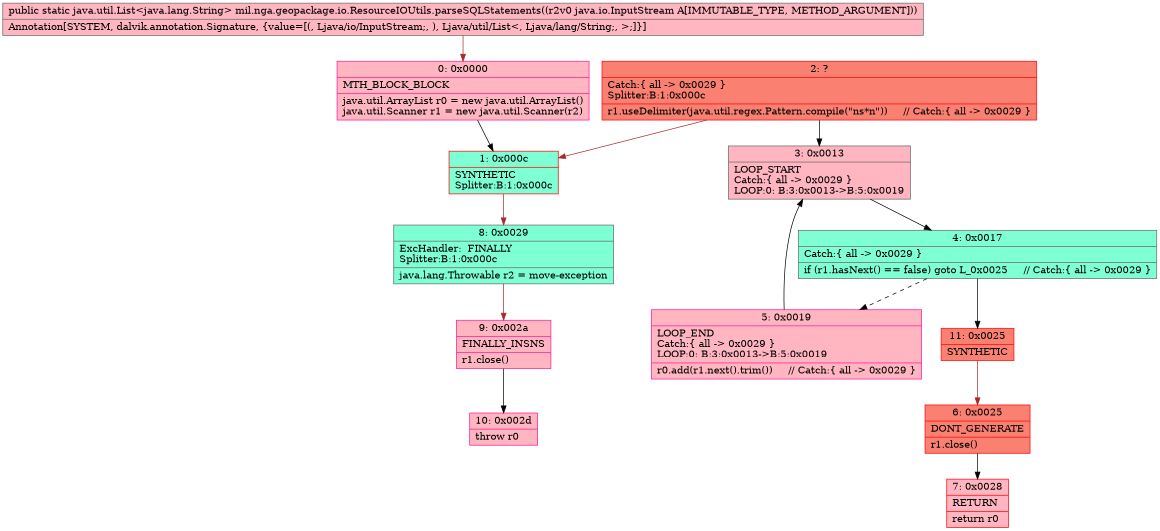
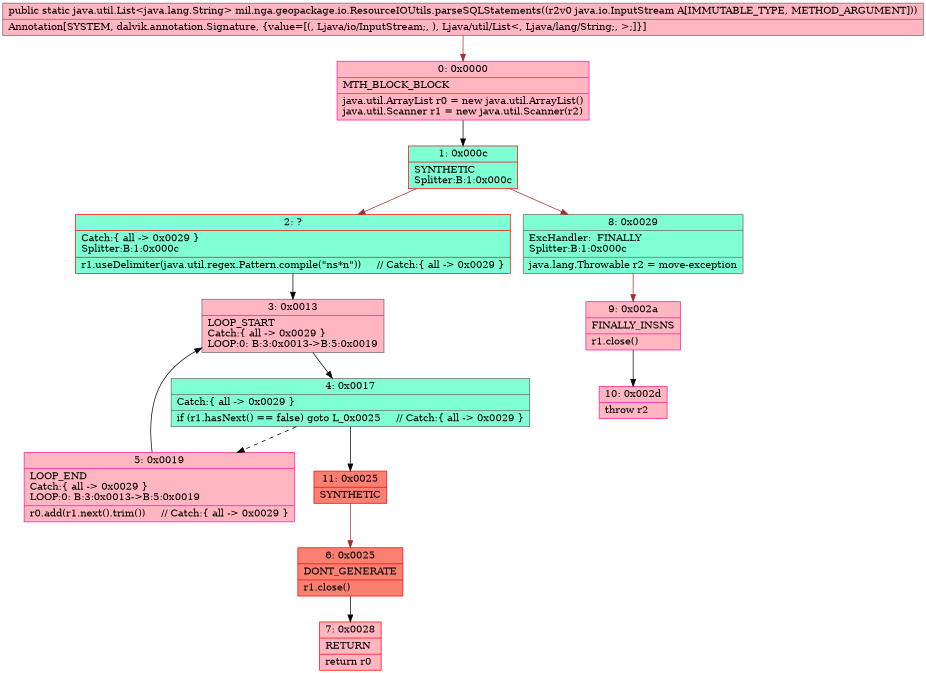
node "2: ?": fillcolor salmon -> aquamarine
edge "2: ?" -> "1: 0x000c": reversed
node "10: 0x002d": text "throw r0" -> "throw r2"
